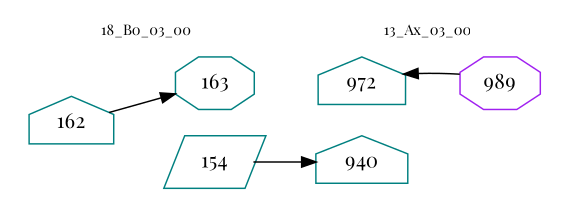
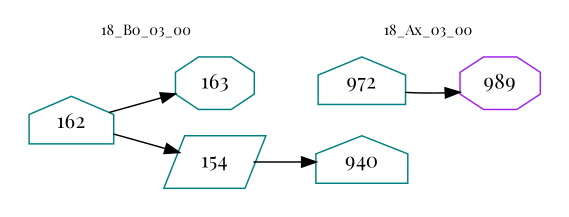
cluster "13_Ax_03_00": label "13_Ax_03_00" -> "18_Ax_03_00"
edge "989" -> "972": reversed
edge "162" -> "154": added
